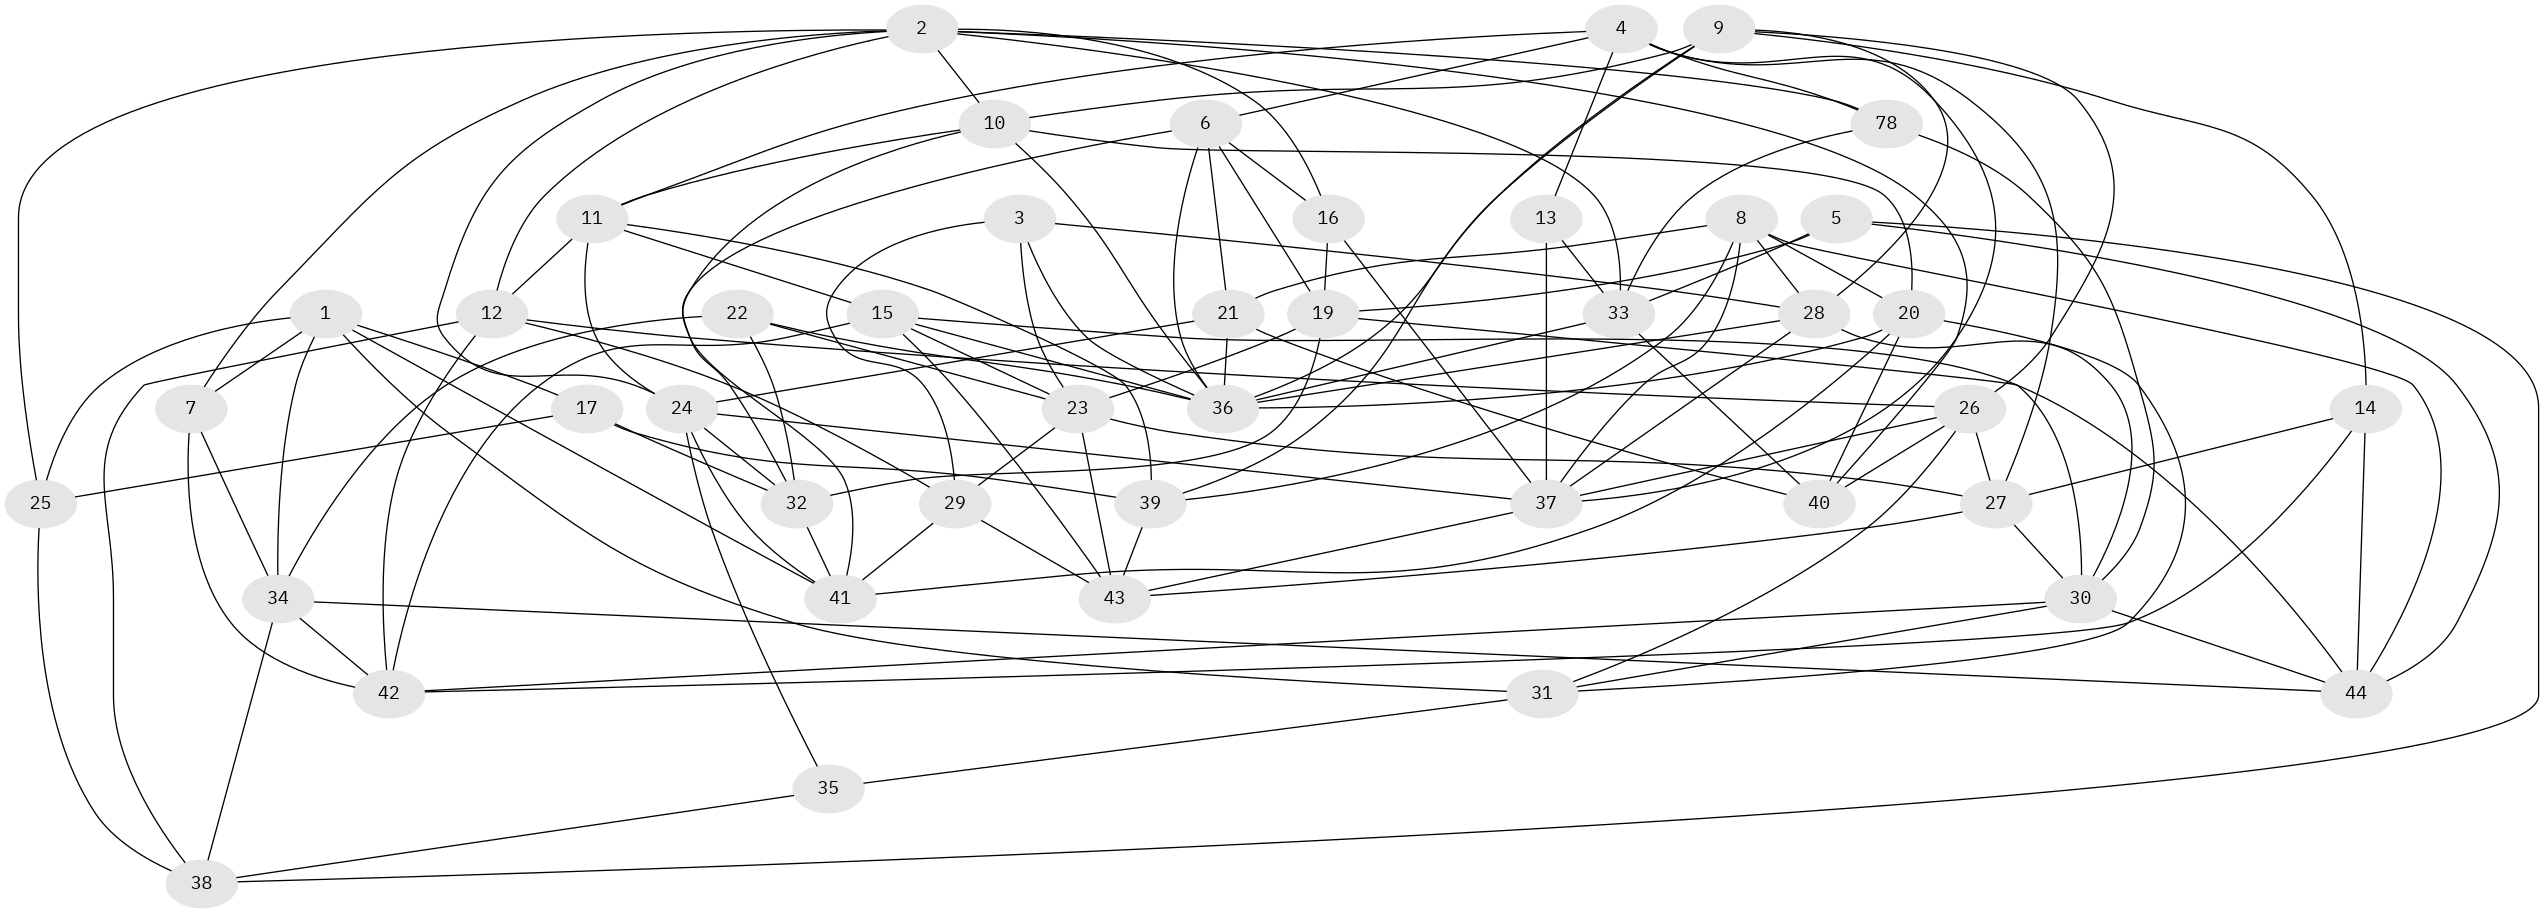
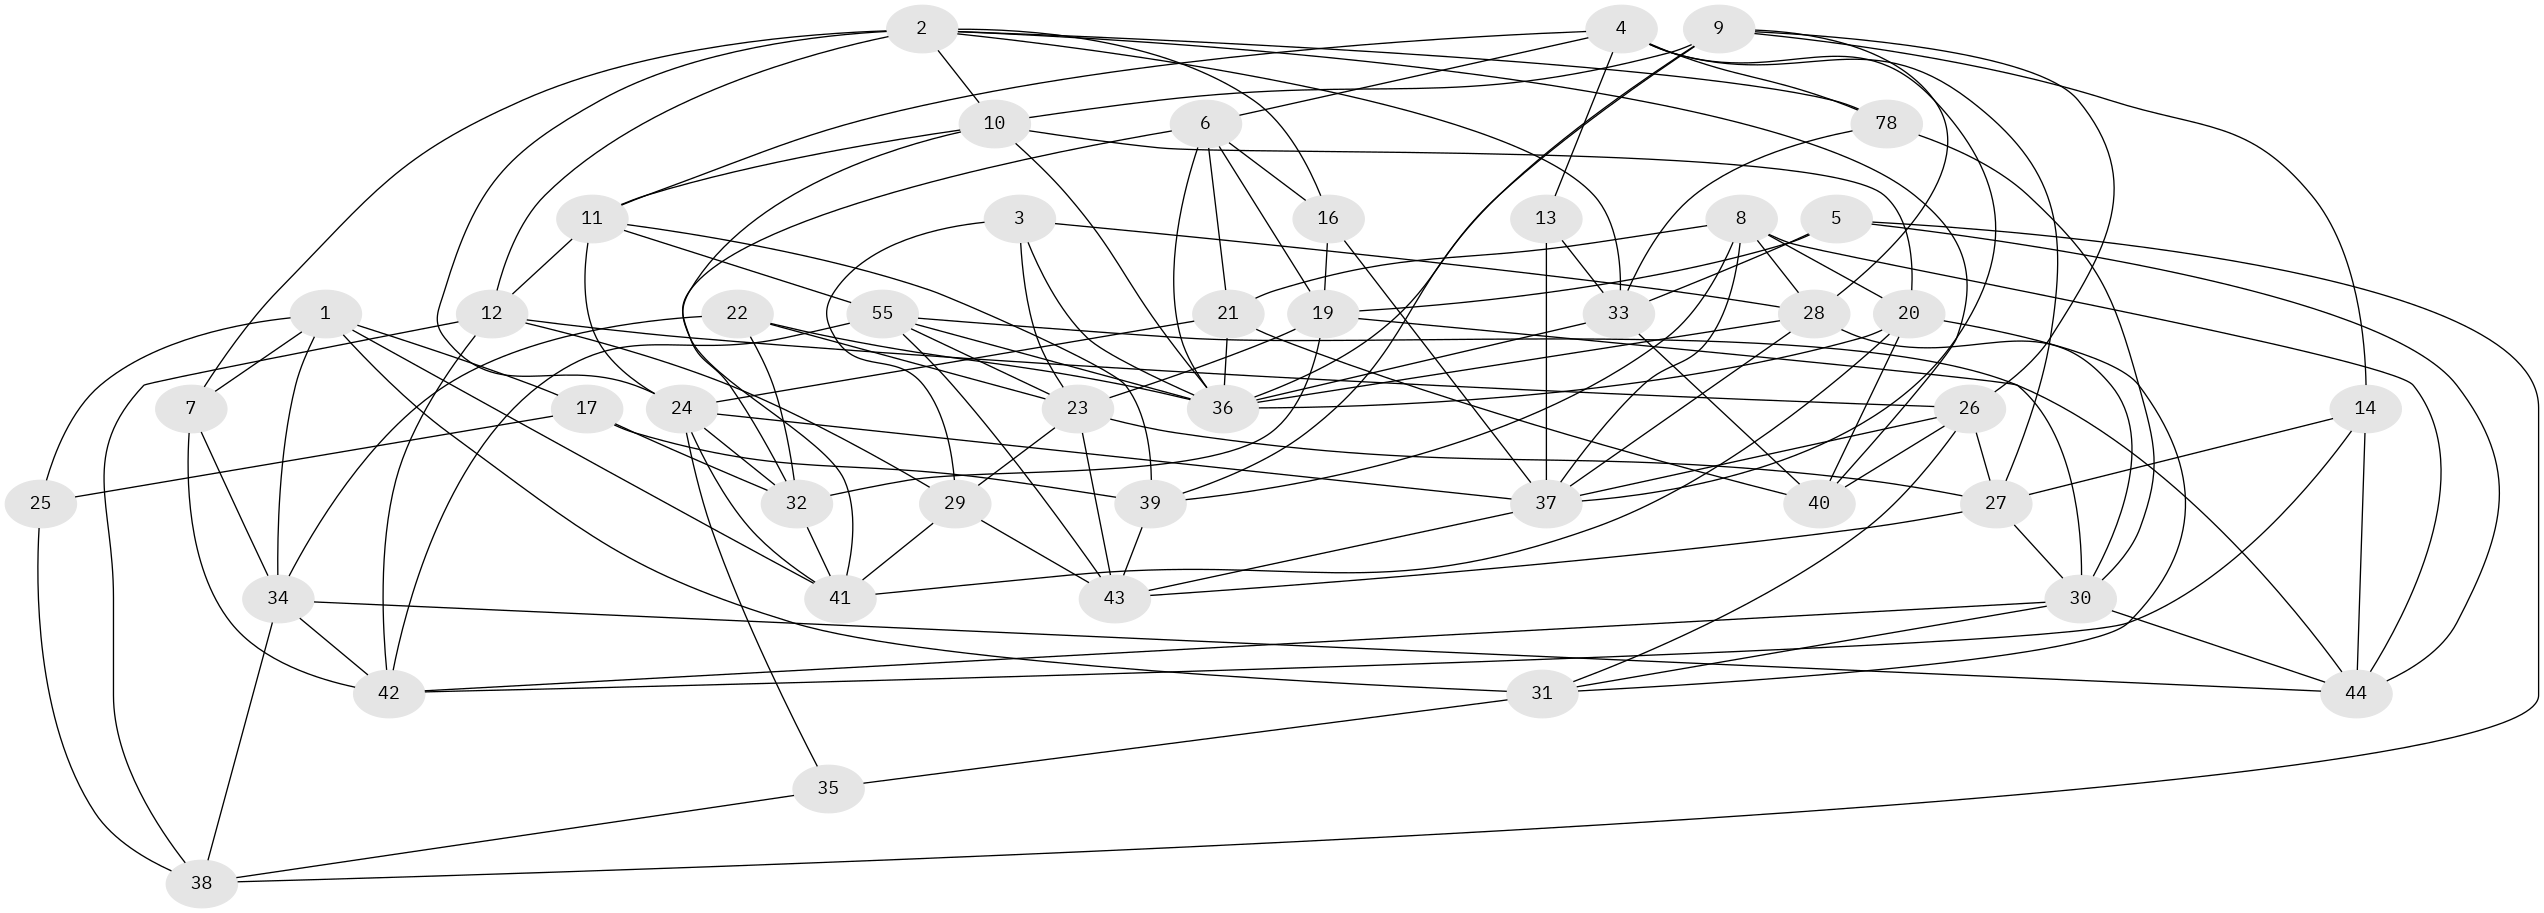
edge "2" -- "25": removed
node "15": label "15" -> "55"
